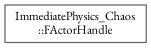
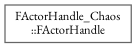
node "ImmediatePhysics_Chaos ::FActorHandle": label "ImmediatePhysics_Chaos ::FActorHandle" -> "FActorHandle_Chaos ::FActorHandle"
